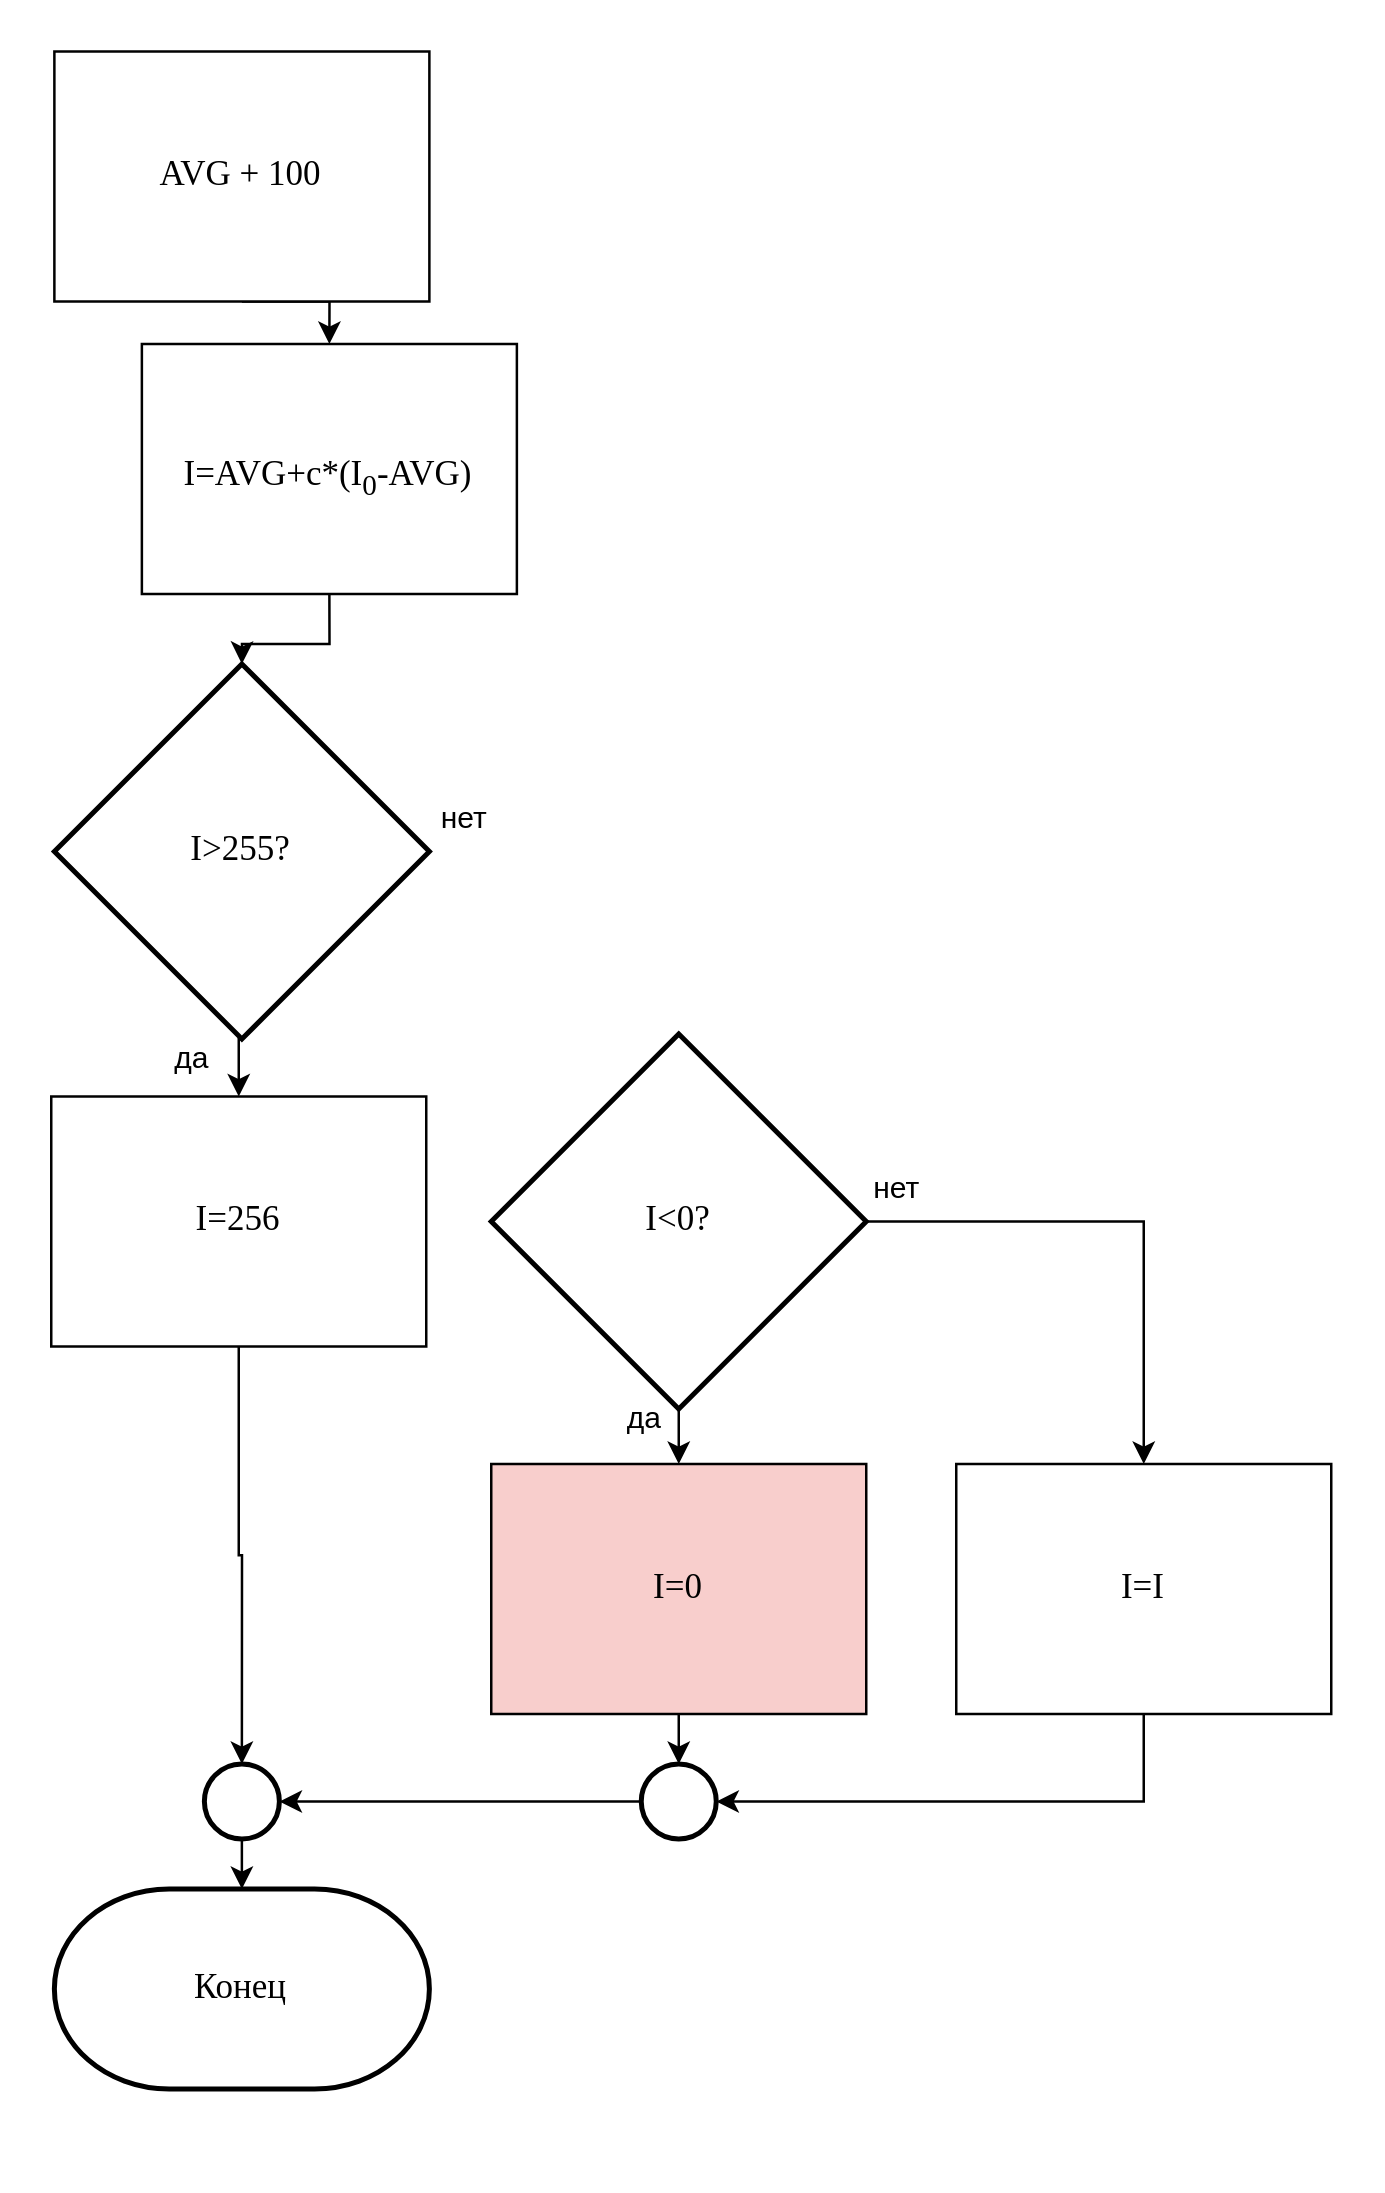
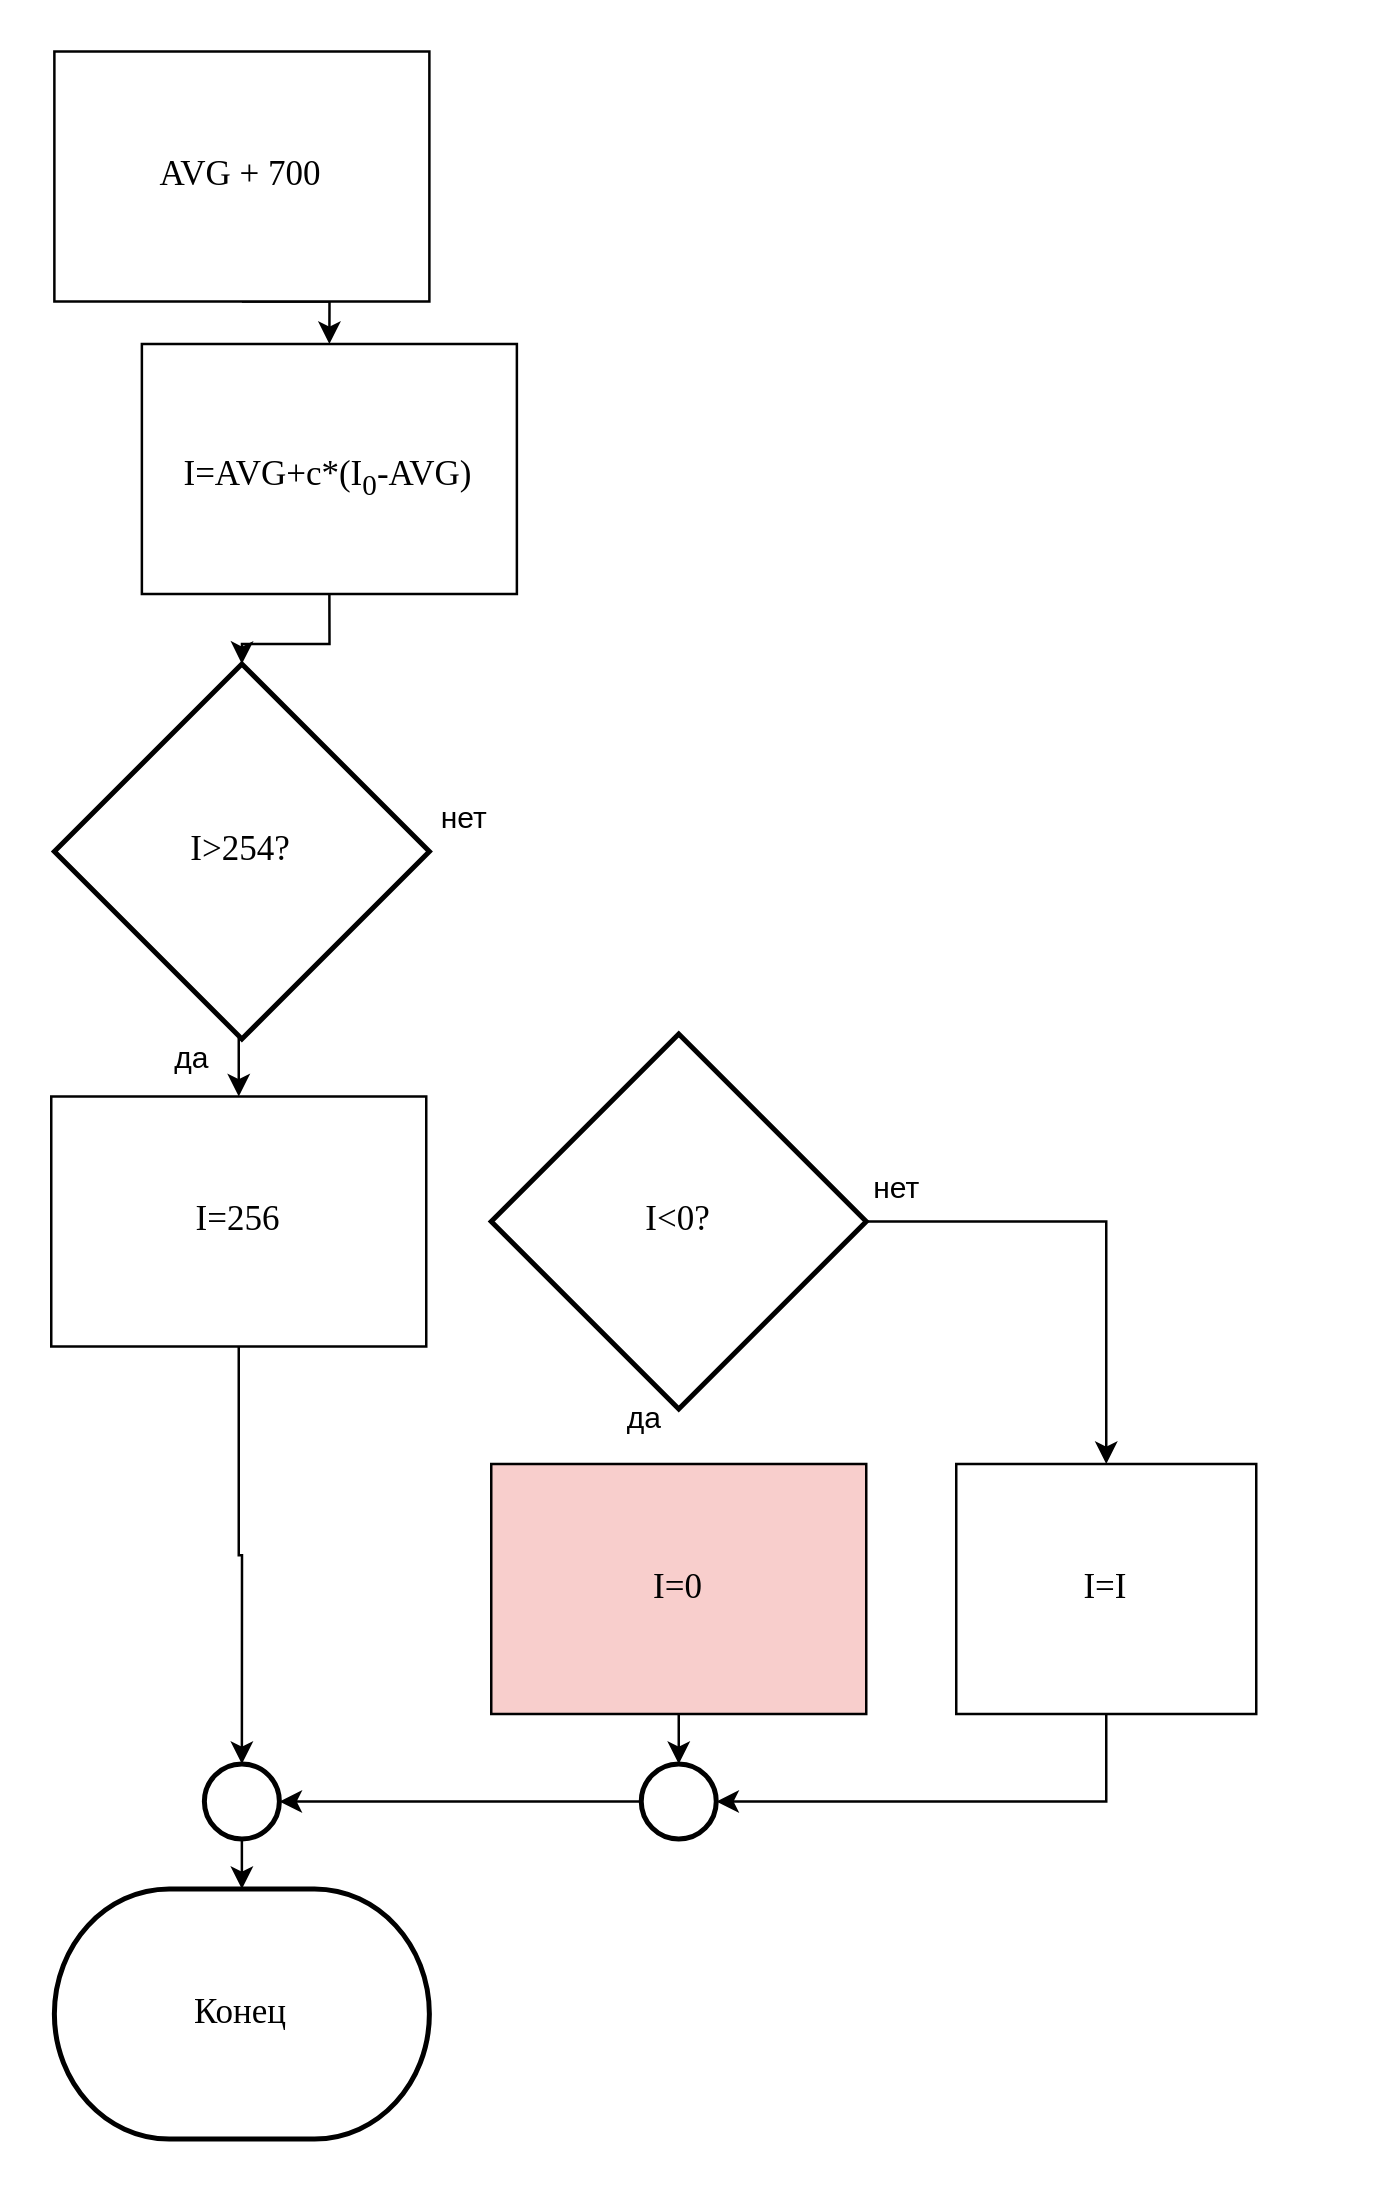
node "AVG + 100": label "AVG + 100" -> "AVG + 700"
node "I>255?": label "I>255?" -> "I>254?"
edge "I<0?" -> "I=0": removed
node "I=I": size 375x250 -> 300x250
node "Конец": size 375x200 -> 375x250
